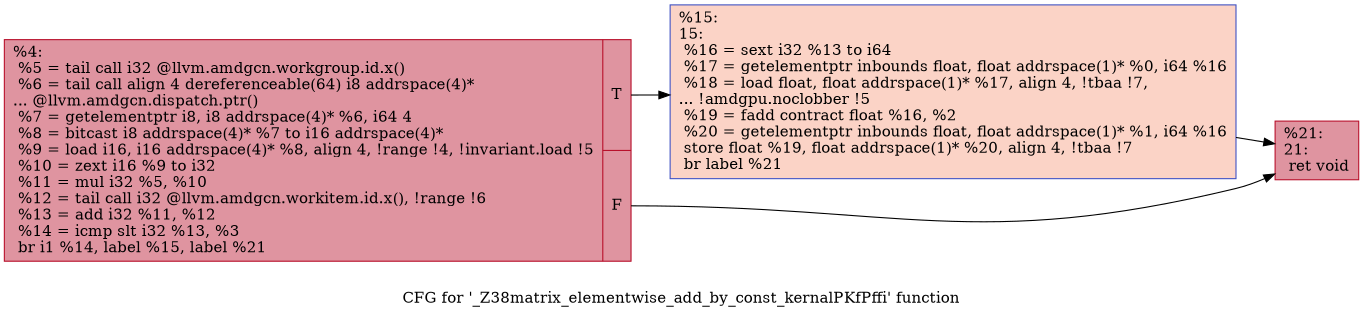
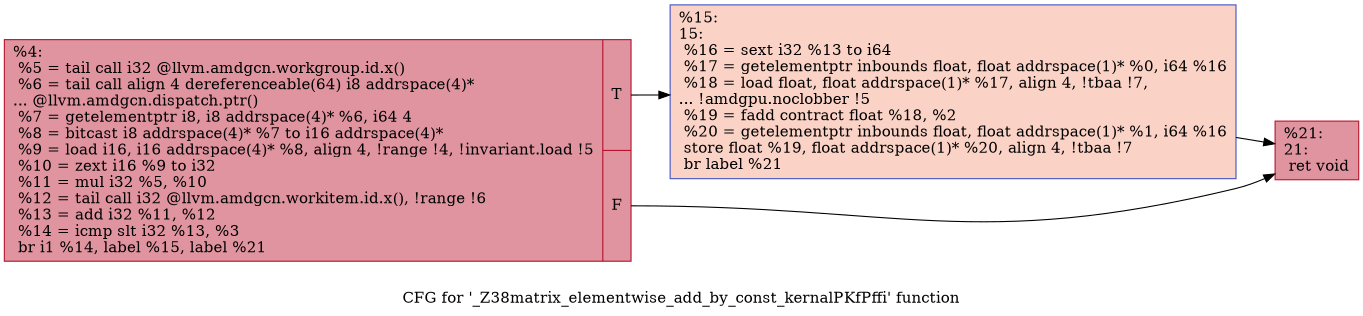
node "%15:": text "%19 = fadd contract float %16, %2" -> "%19 = fadd contract float %18, %2"
